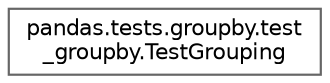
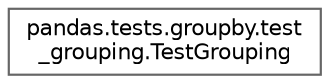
node "pandas.tests.groupby.test _groupby.TestGrouping": label "pandas.tests.groupby.test _groupby.TestGrouping" -> "pandas.tests.groupby.test _grouping.TestGrouping"
